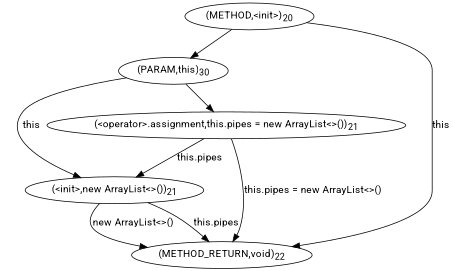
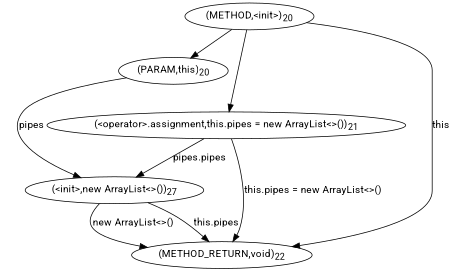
node "(PARAM,this)": text "30" -> "20"
edge "(PARAM,this)" -> "(<operator>.assignment,this.pipes = new ArrayList<>())": now "(METHOD,<init>)" -> "(<operator>.assignment,this.pipes = new ArrayList<>())"
edge "(PARAM,this)" -> "(<init>,new ArrayList<>())": label "this" -> "pipes"
edge "(<operator>.assignment,this.pipes = new ArrayList<>())" -> "(<init>,new ArrayList<>())": label "this.pipes" -> "pipes.pipes"
node "(<init>,new ArrayList<>())": text "21" -> "27"
